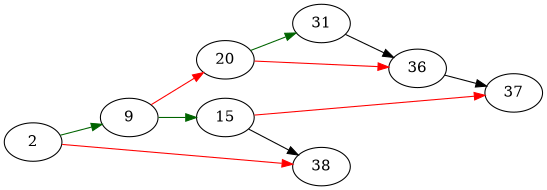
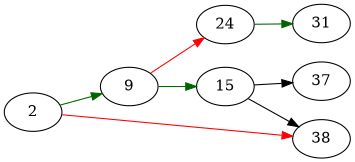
node "20": label "20" -> "24"
node "36": removed
edge "15" -> "37": color red -> black
